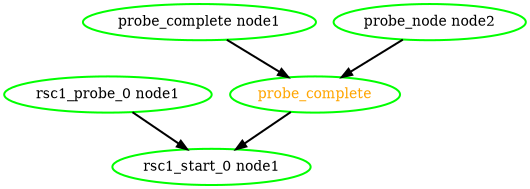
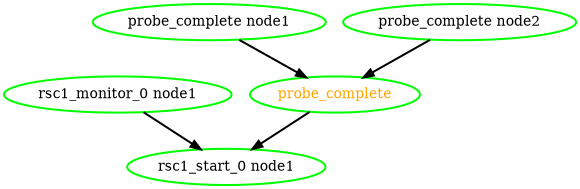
node "probe_node node2": label "probe_node node2" -> "probe_complete node2"
node "rsc1_probe_0 node1": label "rsc1_probe_0 node1" -> "rsc1_monitor_0 node1"
